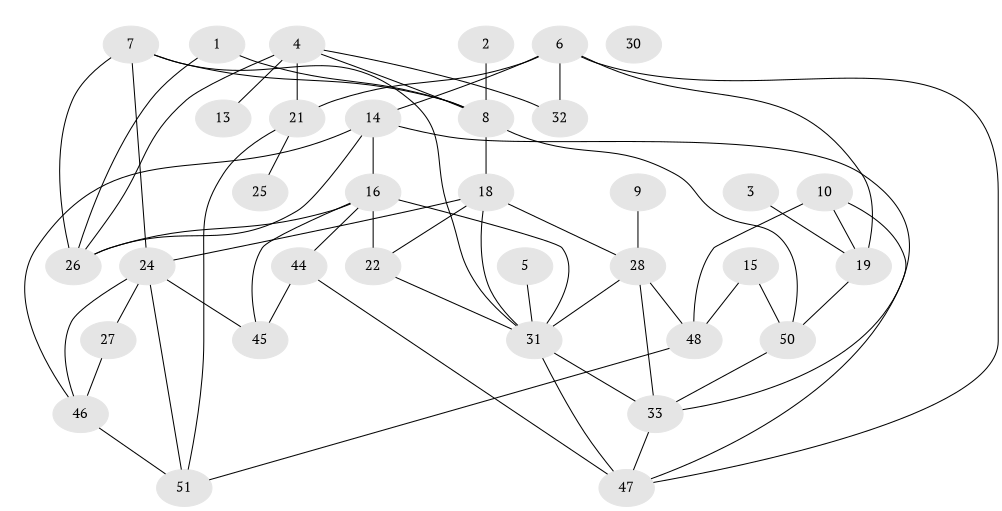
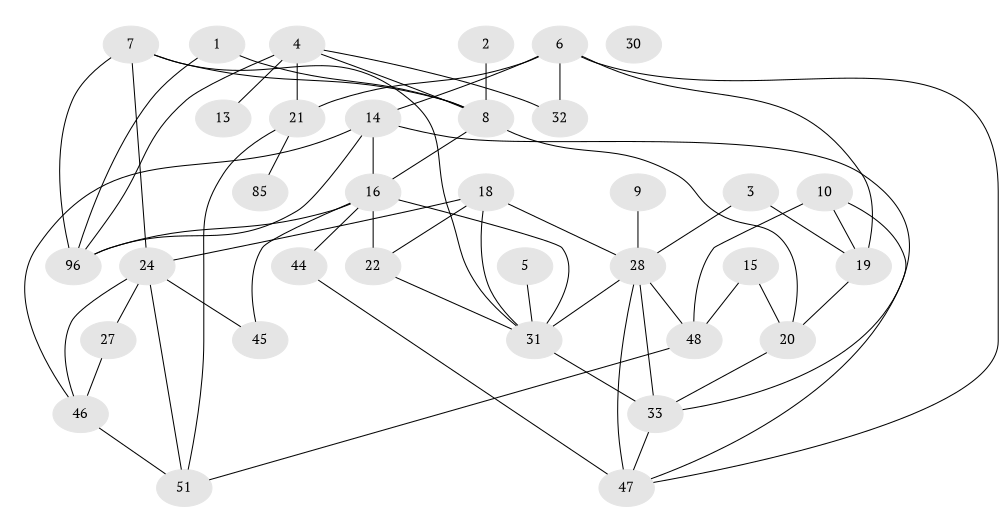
edge "8" -- "18": now "8" -- "16"
node "25": label "25" -> "85"
edge "3" -- "28": added
node "26": label "26" -> "96"
edge "44" -- "45": removed
node "50": label "50" -> "20"
edge "31" -- "47": now "28" -- "47"
